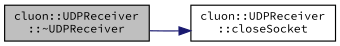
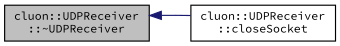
edge "cluon::UDPReceiver ::~UDPReceiver" -> "cluon::UDPReceiver ::closeSocket": reversed
